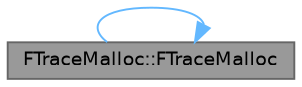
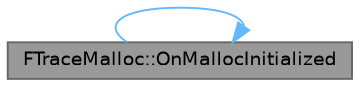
node "FTraceMalloc::FTraceMalloc": label "FTraceMalloc::FTraceMalloc" -> "FTraceMalloc::OnMallocInitialized"
